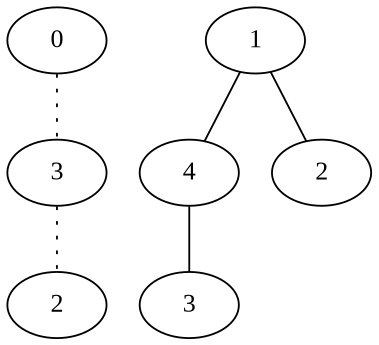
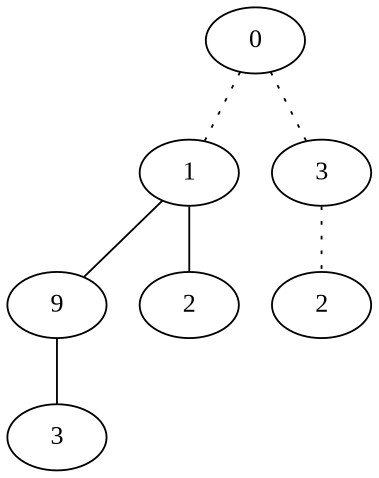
edge "0" -- "1": added
node "4": label "4" -> "9"
